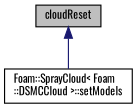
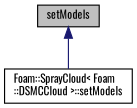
node "cloudReset": label "cloudReset" -> "setModels"
